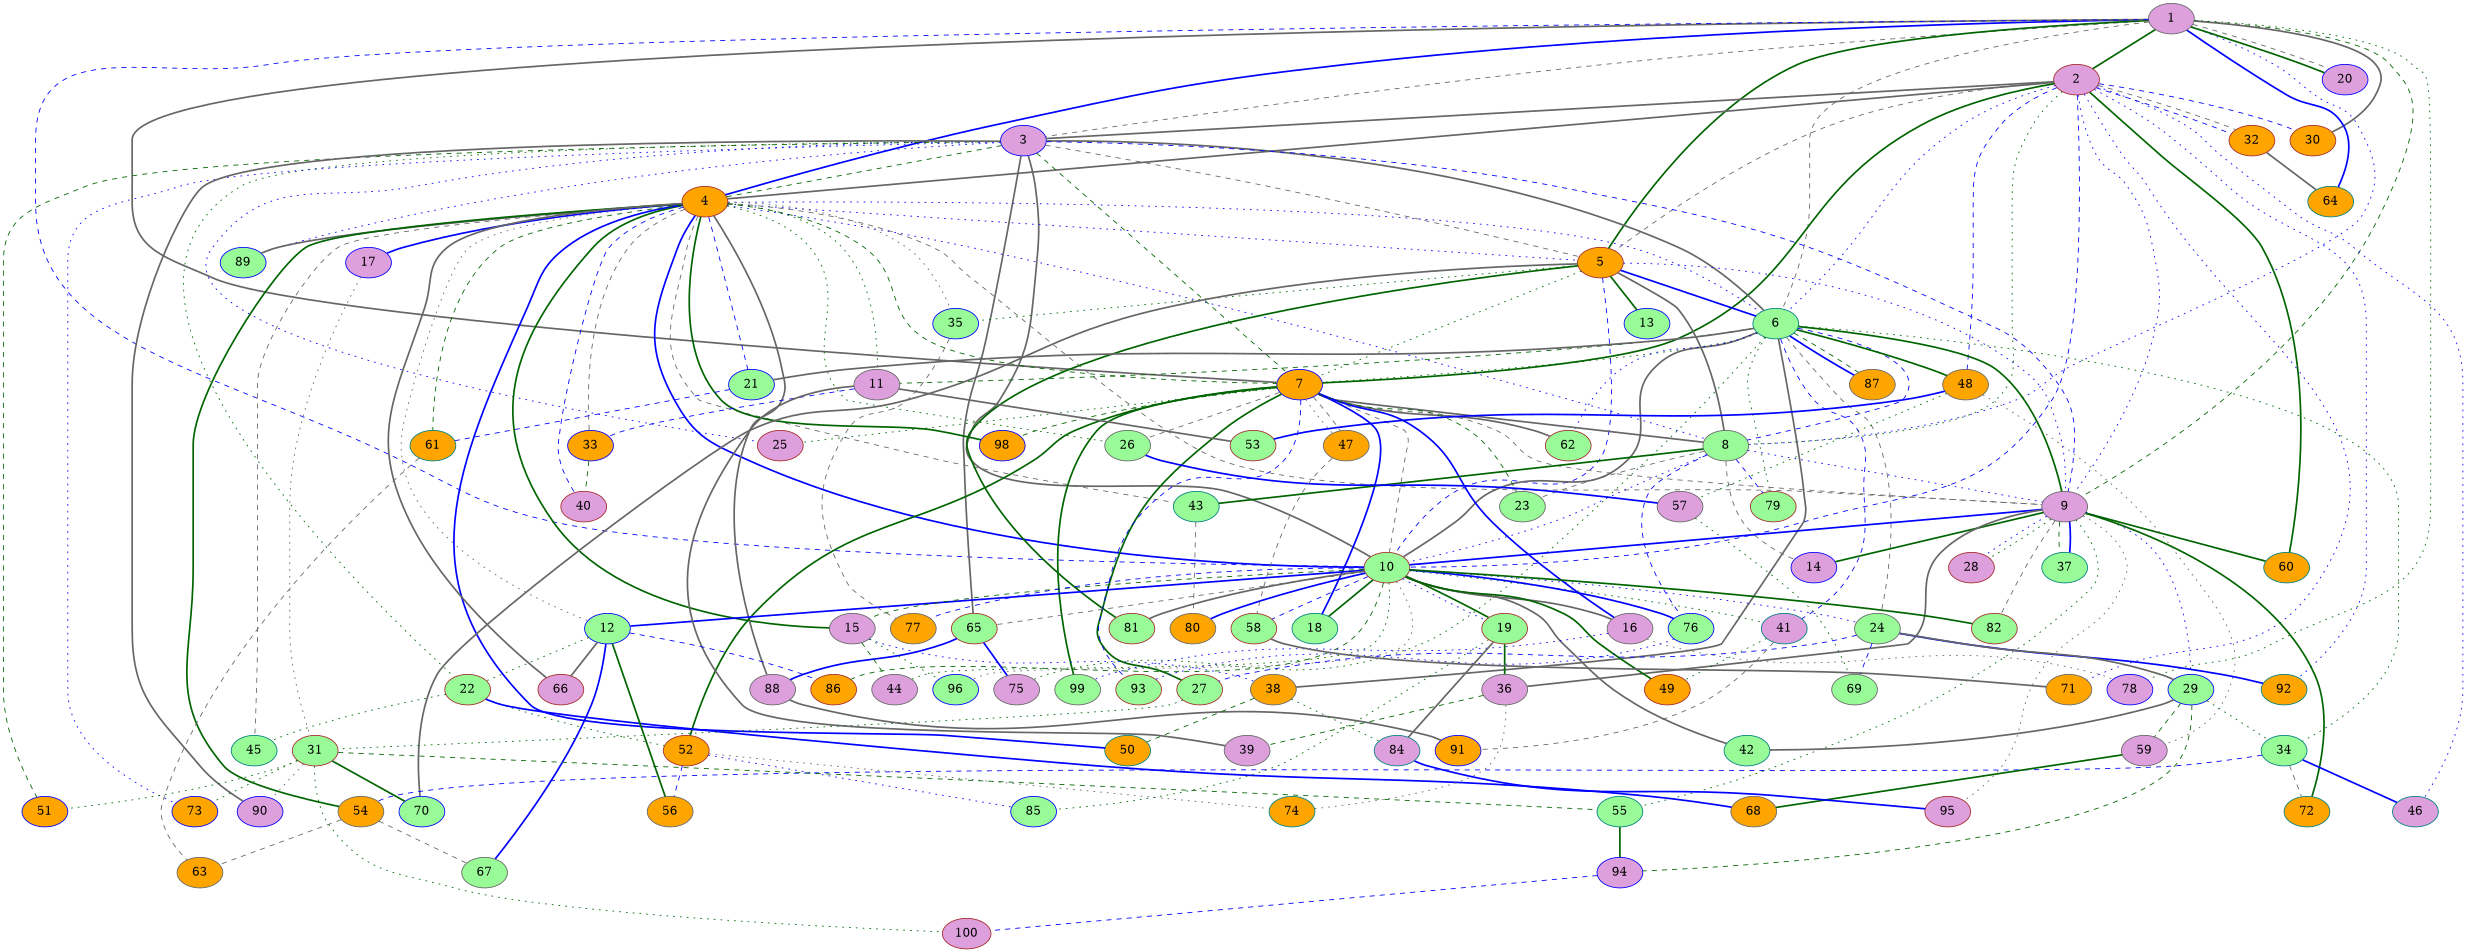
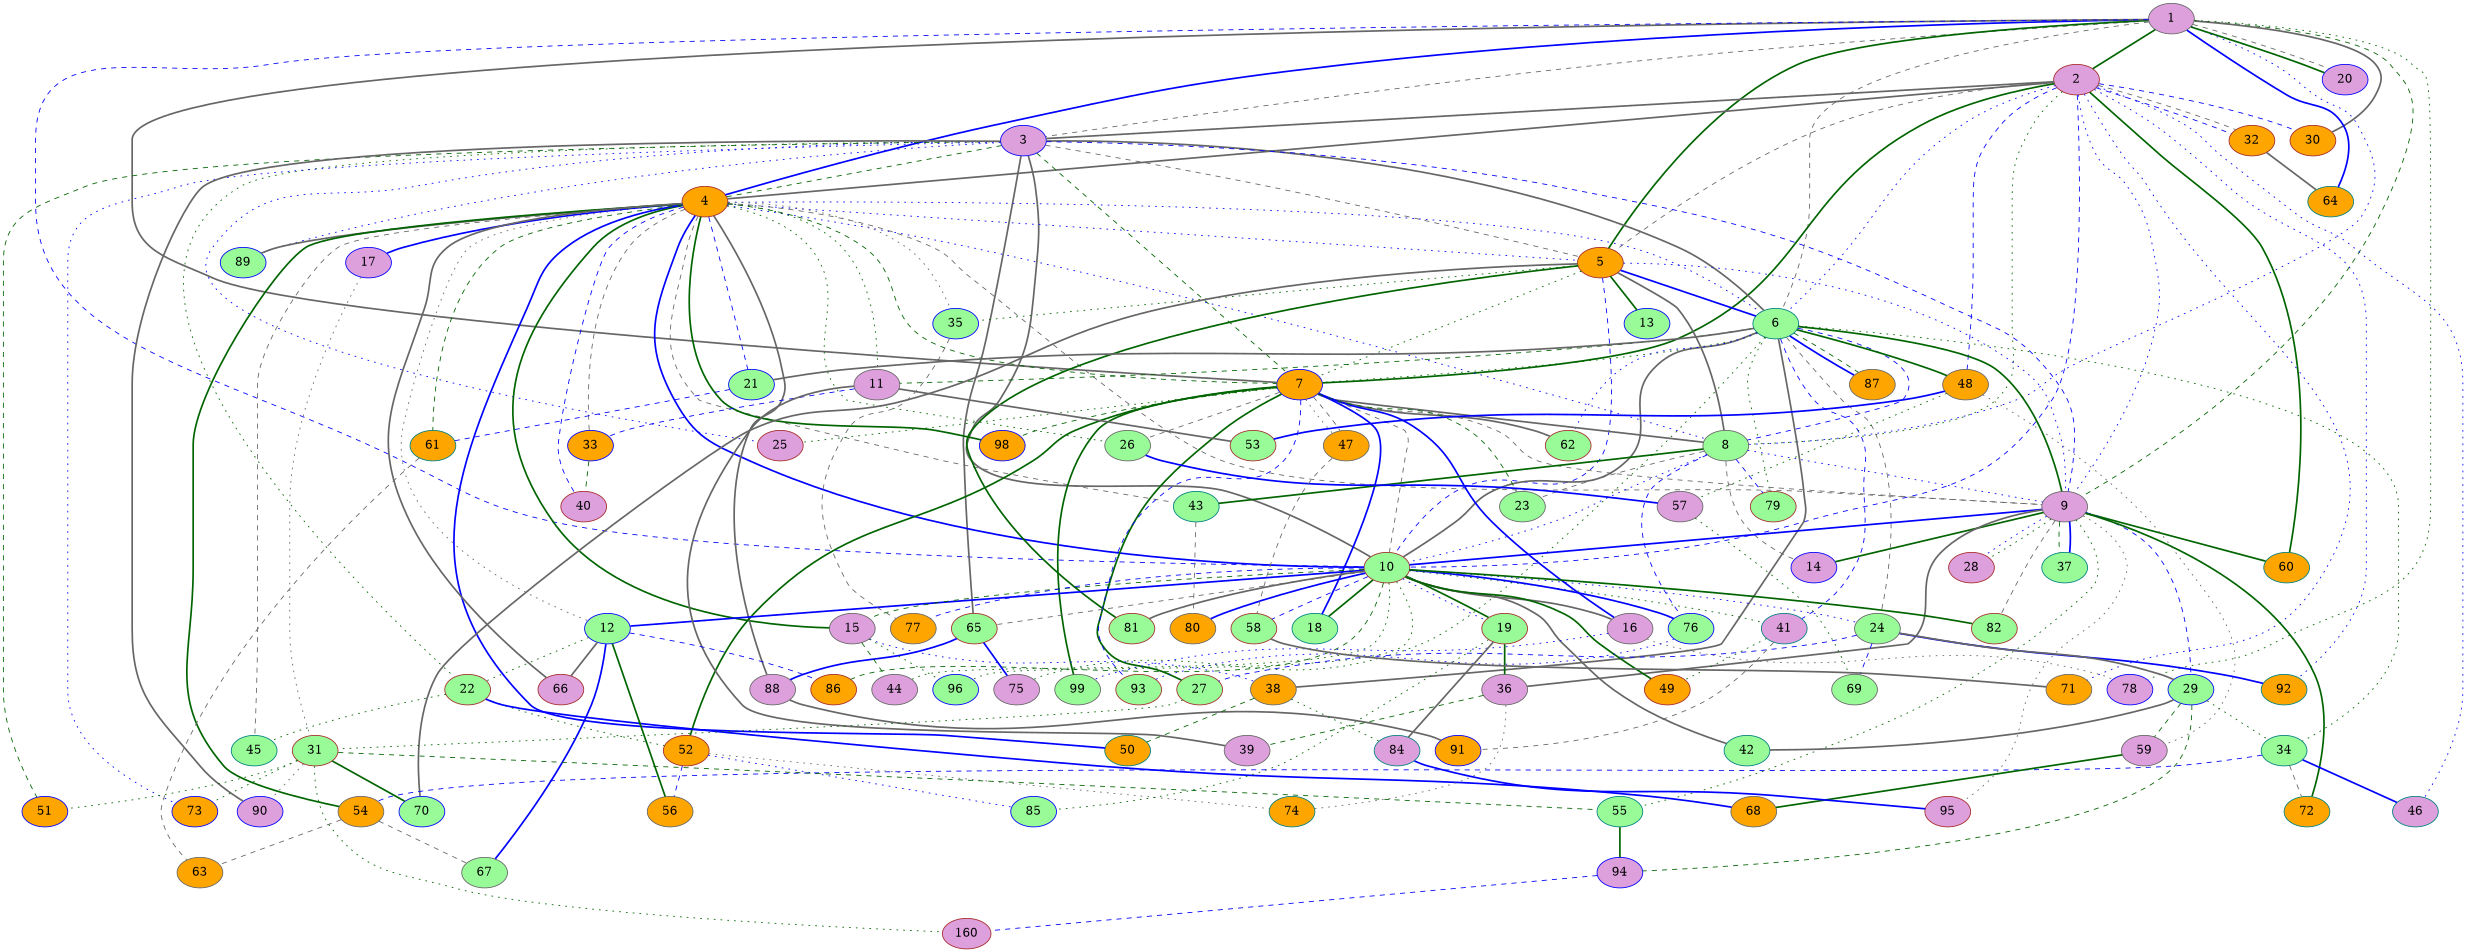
edge "9" -- "29": style dotted -> dashed
edge "10" -- "96": color gray40 -> darkgreen
node "100": label "100" -> "160"
